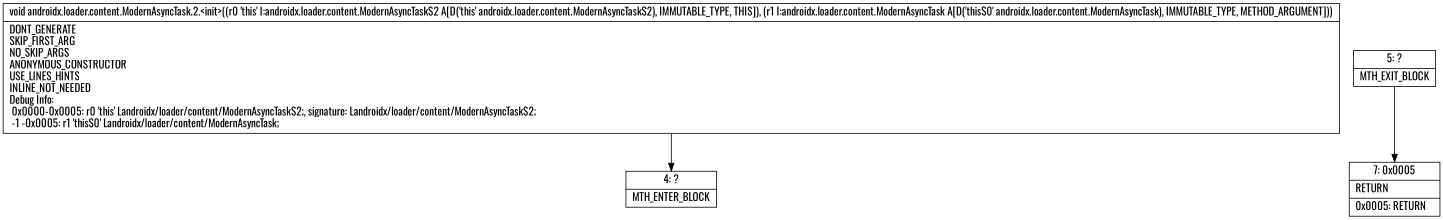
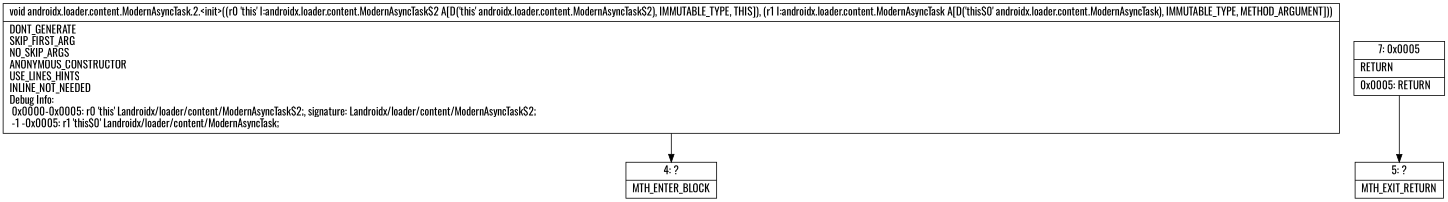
node "5: ?": text "MTH_EXIT_BLOCK" -> "MTH_EXIT_RETURN"
edge "5: ?" -> "7: 0x0005": reversed
